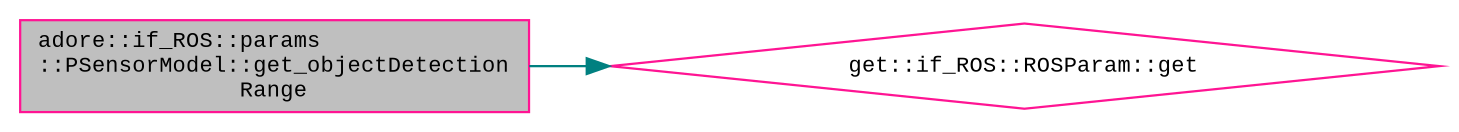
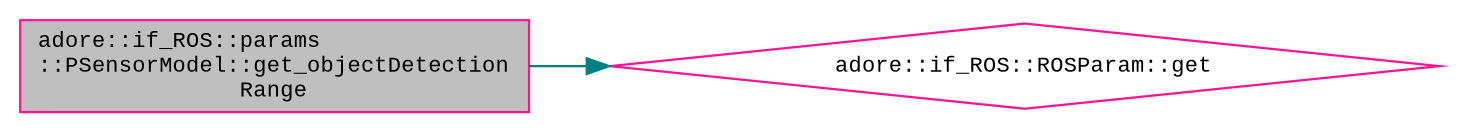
node "get::if_ROS::ROSParam::get": label "get::if_ROS::ROSParam::get" -> "adore::if_ROS::ROSParam::get"
